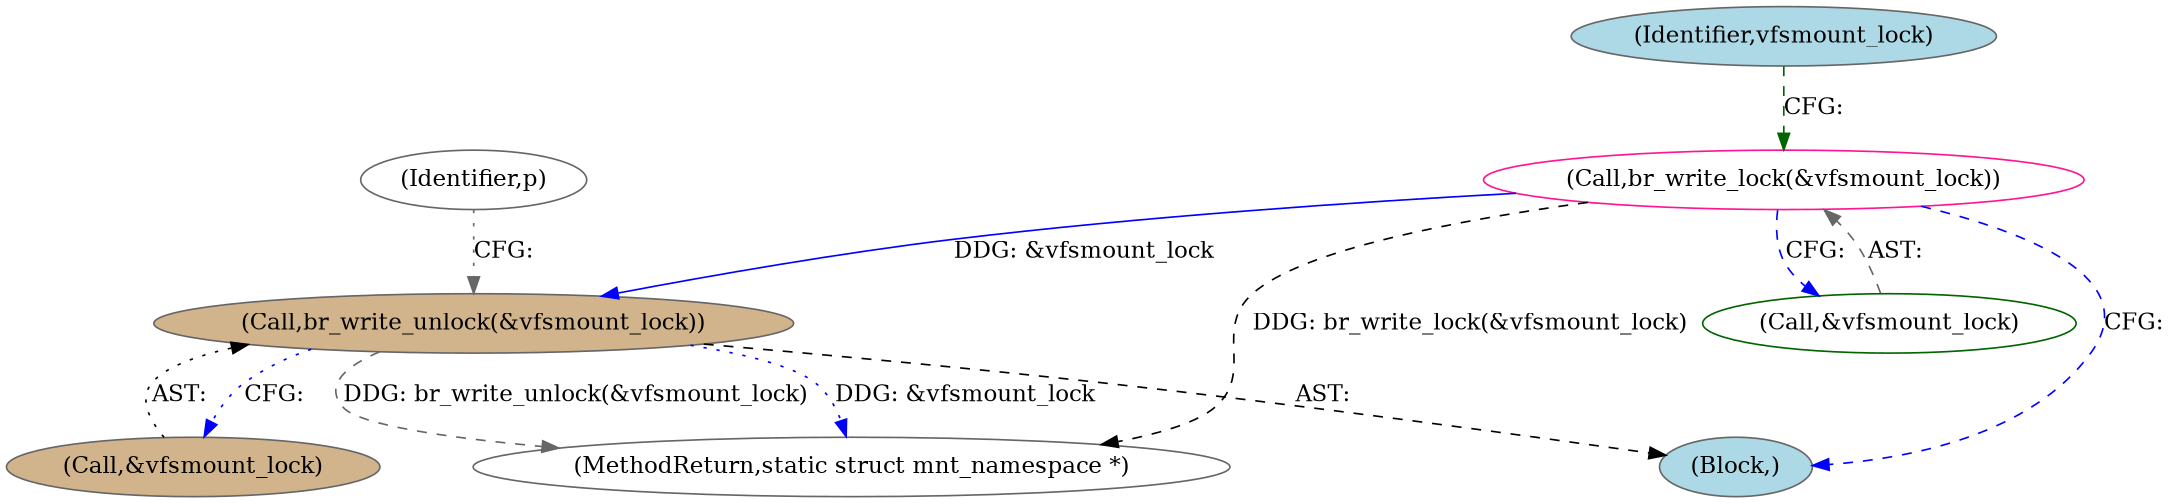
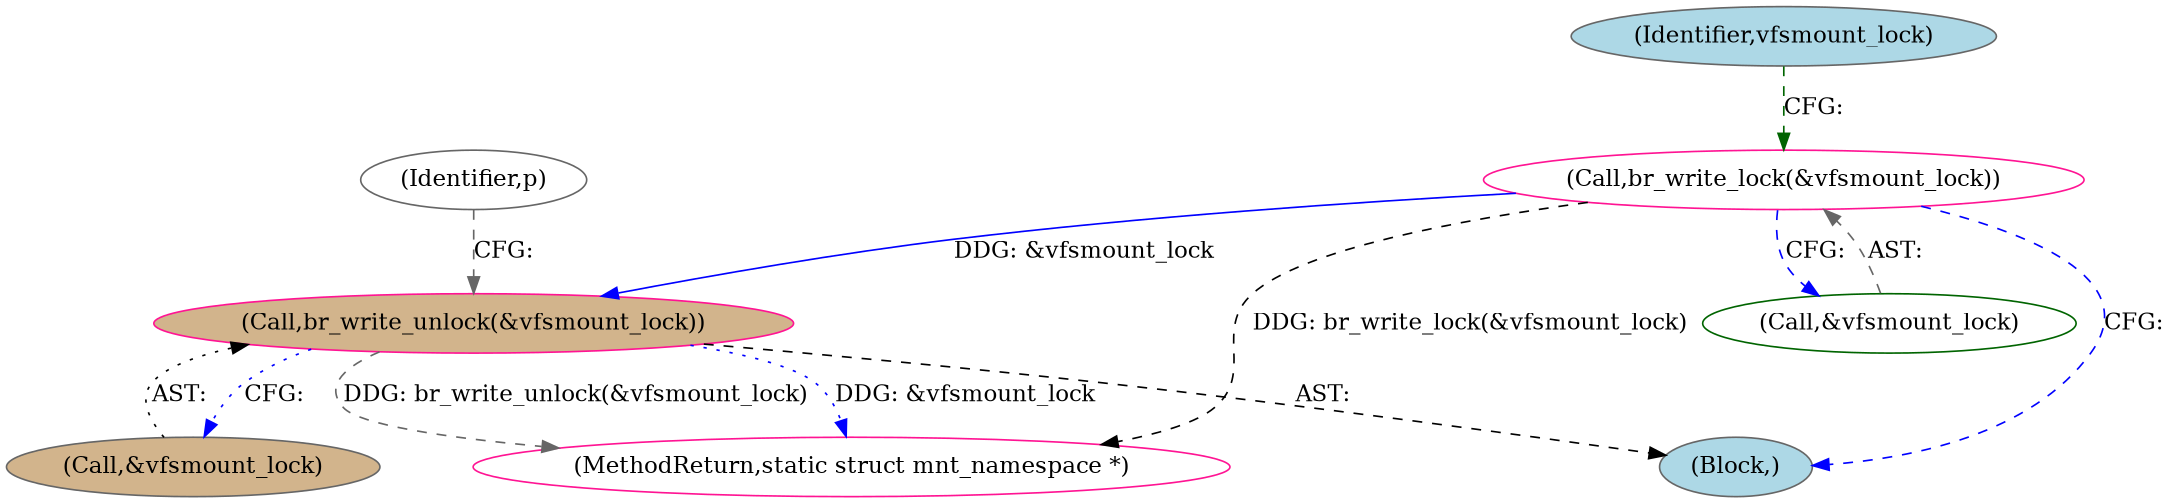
edge "(Identifier,p)" -> "(Call,br_write_unlock(&vfsmount_lock))": style dotted -> dashed
node "(Call,br_write_unlock(&vfsmount_lock))": color gray40 -> deeppink
node "(MethodReturn,static struct mnt_namespace *)": color gray40 -> deeppink
